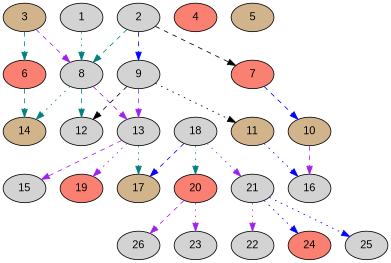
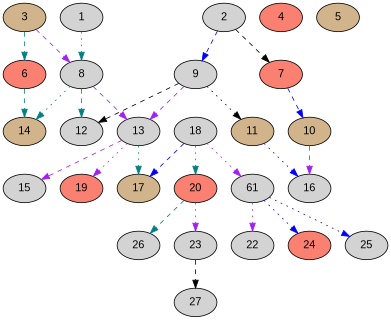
edge "2" -> "8": removed
node "21": label "21" -> "61"
edge "20" -> "26": color purple -> teal
node "27": added
